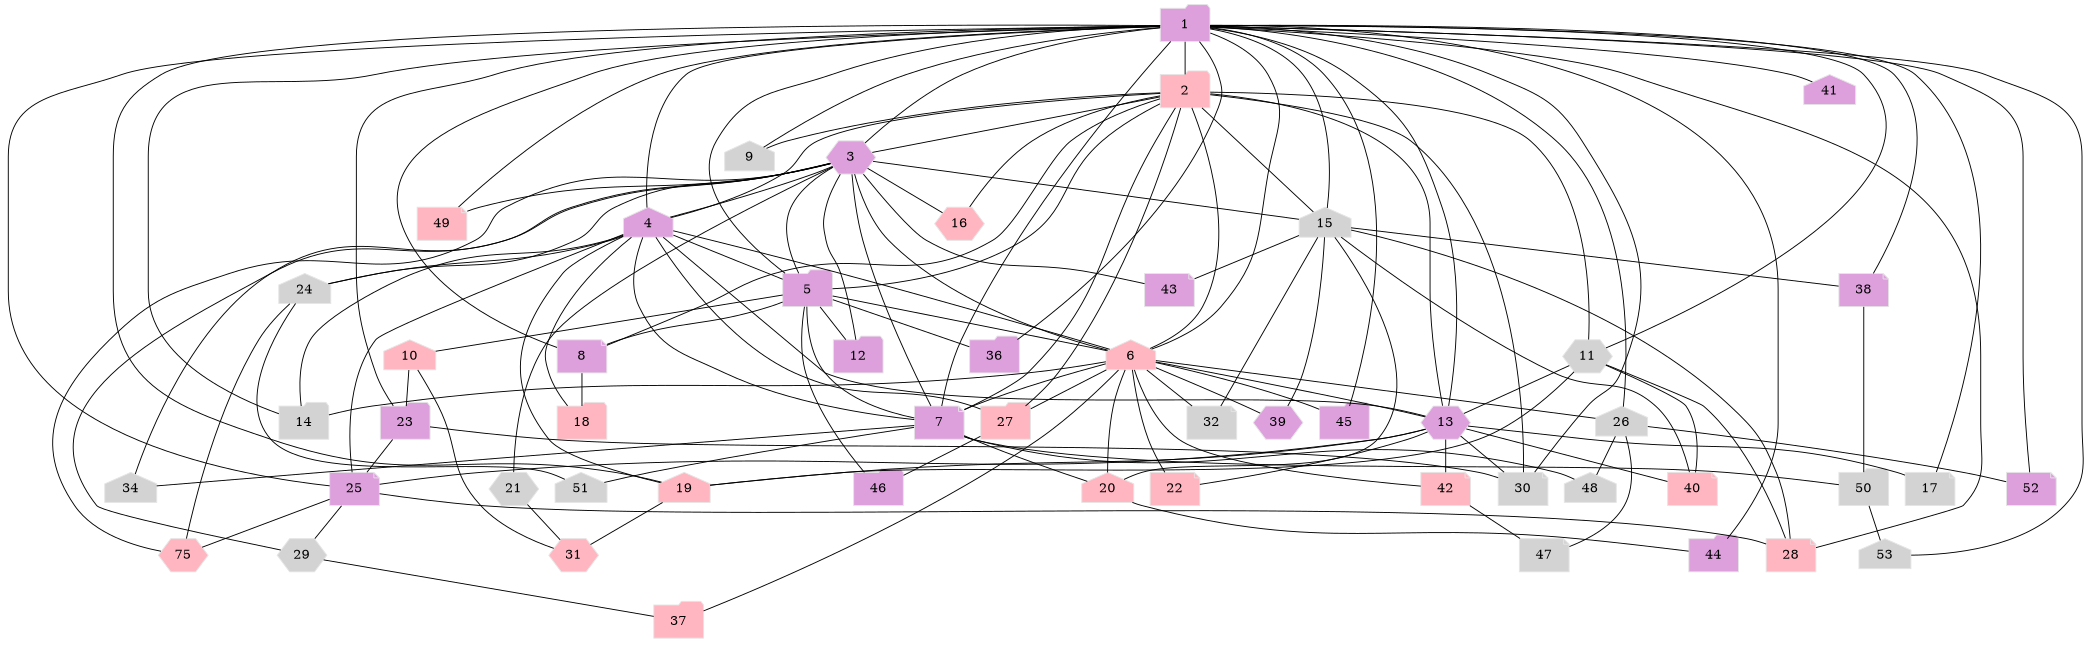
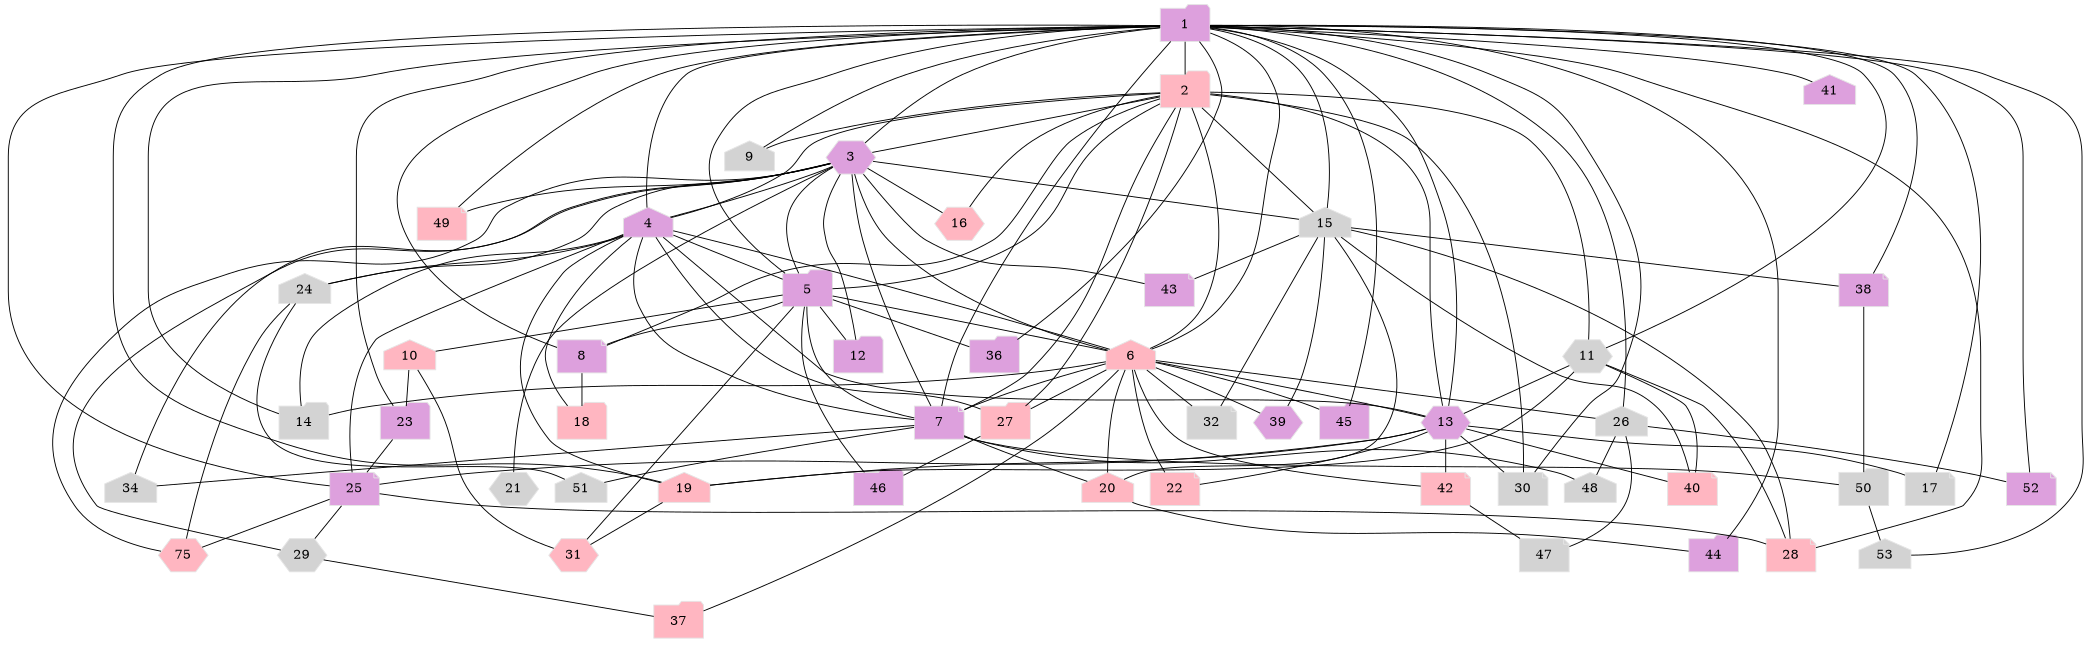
edge "23" -- "30": removed
edge "21" -- "31": now "5" -- "31"
